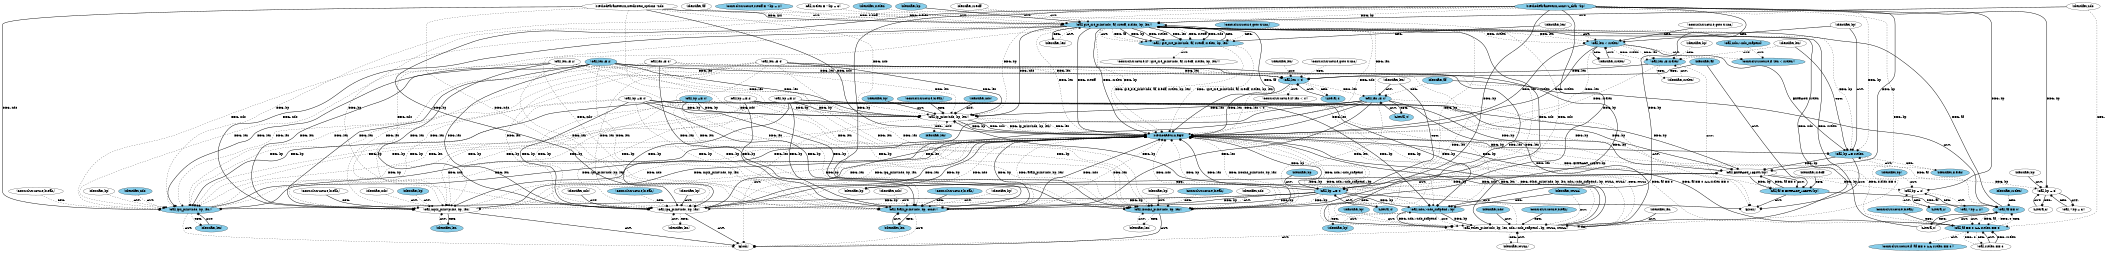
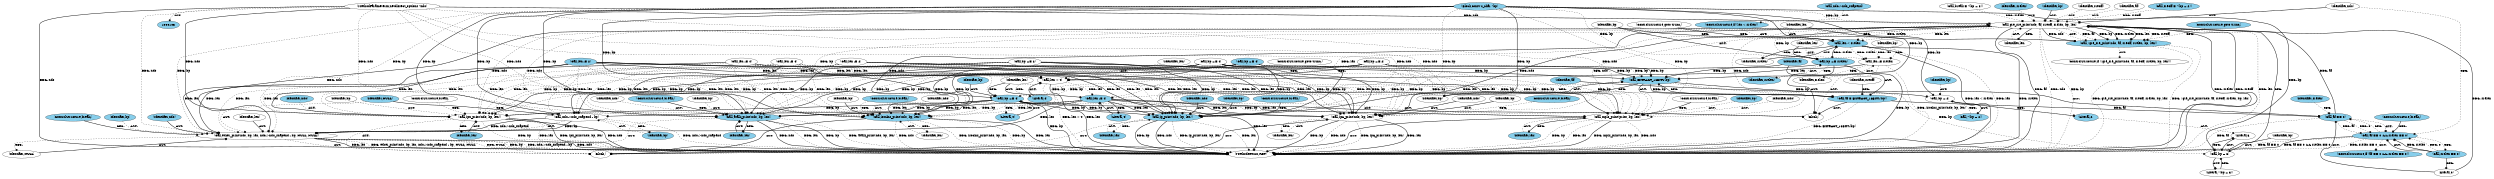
node "(ControlStructure,sreoff = *(bp + 2))": label "(ControlStructure,sreoff = *(bp + 2))" -> "(Call,sreoff = *(bp + 2))"
node "(Call,srelen = *(bp + 3))": label "(Call,srelen = *(bp + 3))" -> "(Call,break = *(bp + 3))"
node "(MethodParameterIn,const u_char *bp)": label "(MethodParameterIn,const u_char *bp)" -> "(Block,const u_char *bp)"
edge "(MethodParameterIn,netdissect_options *ndo)" -> "(Call,gre_sre_print(ndo, af, sreoff, srelen, bp, len))": label "DDG: ipx" -> "DDG: ndo"
node "1000103": added
node "(Call,gre_sre_print(ndo, af, sreoff, srelen, bp, len))": fillcolor skyblue -> white
edge "(Call,!gre_sre_print(ndo, af, sreoff, srelen, bp, len))" -> "(Call,gre_sre_print(ndo, af, sreoff, srelen, bp, len))": now "(Call,bp + 3)" -> "(Call,gre_sre_print(ndo, af, sreoff, srelen, bp, len))"
edge "(MethodParameterIn,netdissect_options *ndo)" -> "(Call,mpls_print(print, bp, len))": added, label "DDG: ndo"
edge "(MethodParameterIn,netdissect_options *ndo)" -> "(Call,ip6_print(ndo, bp, len))": added, label "DDG: ndo"
edge "(Call,len < srelen)" -> "(ControlStructure,if (len < srelen))": reversed
edge "(Call,gre_sre_print(ndo, af, sreoff, srelen, bp, len))" -> "(Call,mpls_print(print, bp, len))": style bold -> dashed
node "(Call,len -= srelen)": fillcolor skyblue -> white
node "(Call,len < 4)": fillcolor skyblue -> white
node "(ControlStructure,if (len < 4))": removed
edge "(Call,len -= srelen)" -> "(MethodReturn,RET)": label "DDG: srelen" -> "DDG: isoclns_print(ndo, bp, len)"
edge "(Call,len < srelen)" -> "(Call,bp += srelen)": label "EXTRACT: srelen" -> "DDG: srelen"
edge "(Call,gre_sre_print(ndo, af, sreoff, srelen, bp, len))" -> "(Call,ip6_print(ndo, bp, len))": label "DDG: ndo" -> "CFG: ndo"
node "(Call,ip_print(ndo, bp, len))": fillcolor white -> skyblue
node "(MethodReturn,RET)": fillcolor skyblue -> white
edge "(MethodReturn,RET)" -> "(Call,bp += srelen)": reversed
node "(Call,EXTRACT_16BITS(bp))": fillcolor white -> skyblue
edge "(Call,af = EXTRACT_16BITS(bp))" -> "(Call,EXTRACT_16BITS(bp))": label "DDG: af == 0" -> "CFG: "
edge "(Call,EXTRACT_16BITS(bp))" -> "(Call,bp + 2)": style dashed -> bold
edge "(Call,bp + 2)" -> "(Call,*(bp + 2))": style dashed -> bold
edge "(Call,*(bp + 2))" -> "(Call,bp + 2)": style bold -> dashed
edge "(Literal,2)" -> "(Call,bp + 2)": now "(Literal,2)" -> "(Literal,3)"
node "(Call,ipx_print(ndo, bp, len))": fillcolor skyblue -> white
node "(Call,atalk_print(ndo, bp, const))": label "(Call,atalk_print(ndo, bp, const))" -> "(Call,atalk_print(ndo, bp, len))"
node "(Call,ndo->ndo_snapend - bp)": fillcolor skyblue -> white
node "(Call,*(bp + 3))": label "(Call,*(bp + 3))" -> "(Literal,*(bp + 3))"
edge "(Call,af == 0)" -> "(Literal,0)": now "(Call,srelen == 0)" -> "(Literal,0)"
node "(Call,srelen == 0)": fillcolor white -> skyblue
